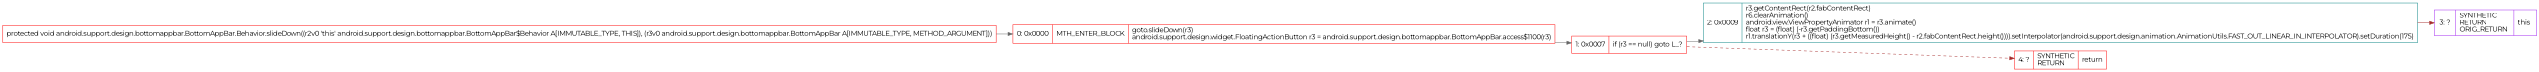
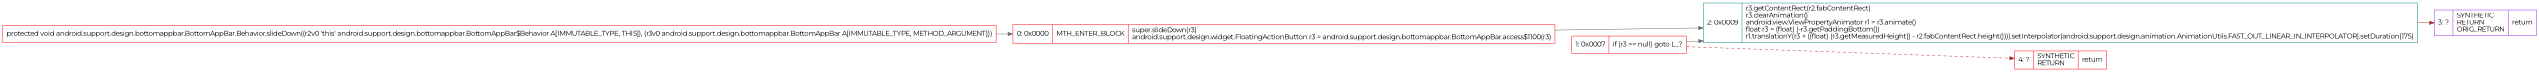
node "2: 0x0009": text "r6.clearAnimation()" -> "r3.clearAnimation()"
node "3: ?": text "this" -> "return"
node "0: 0x0000": text "goto.slideDown(r3)" -> "super.slideDown(r3)"
edge "0: 0x0000" -> "1: 0x0007": now "0: 0x0000" -> "2: 0x0009"
